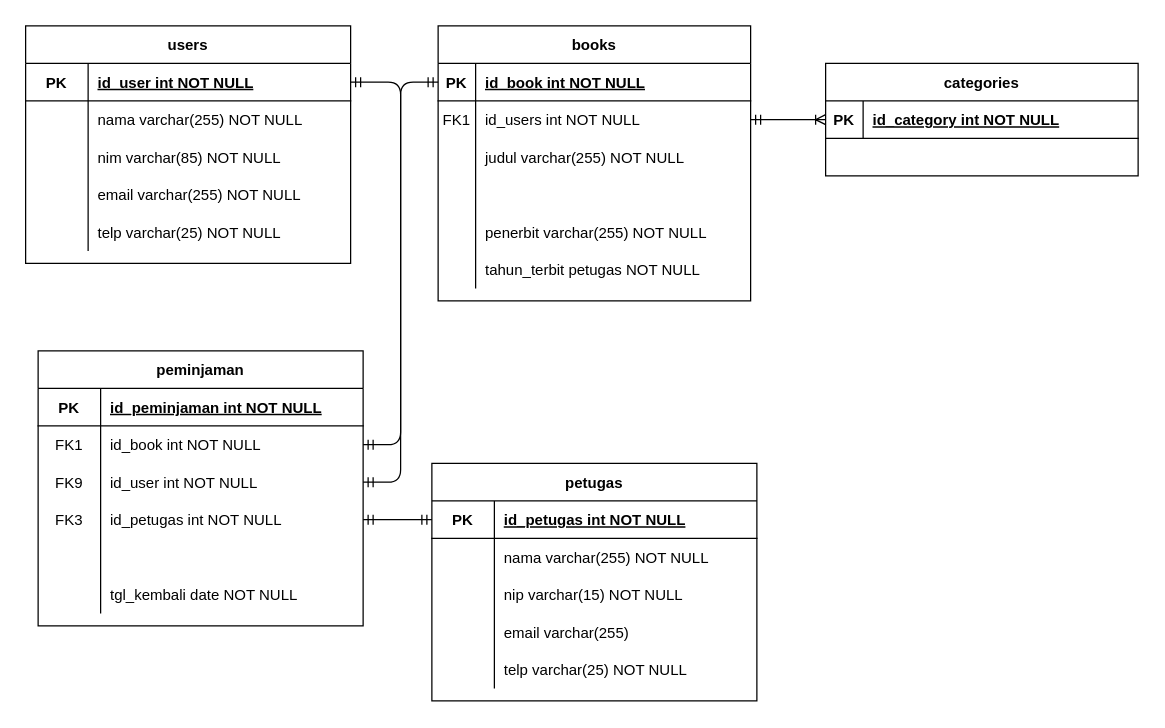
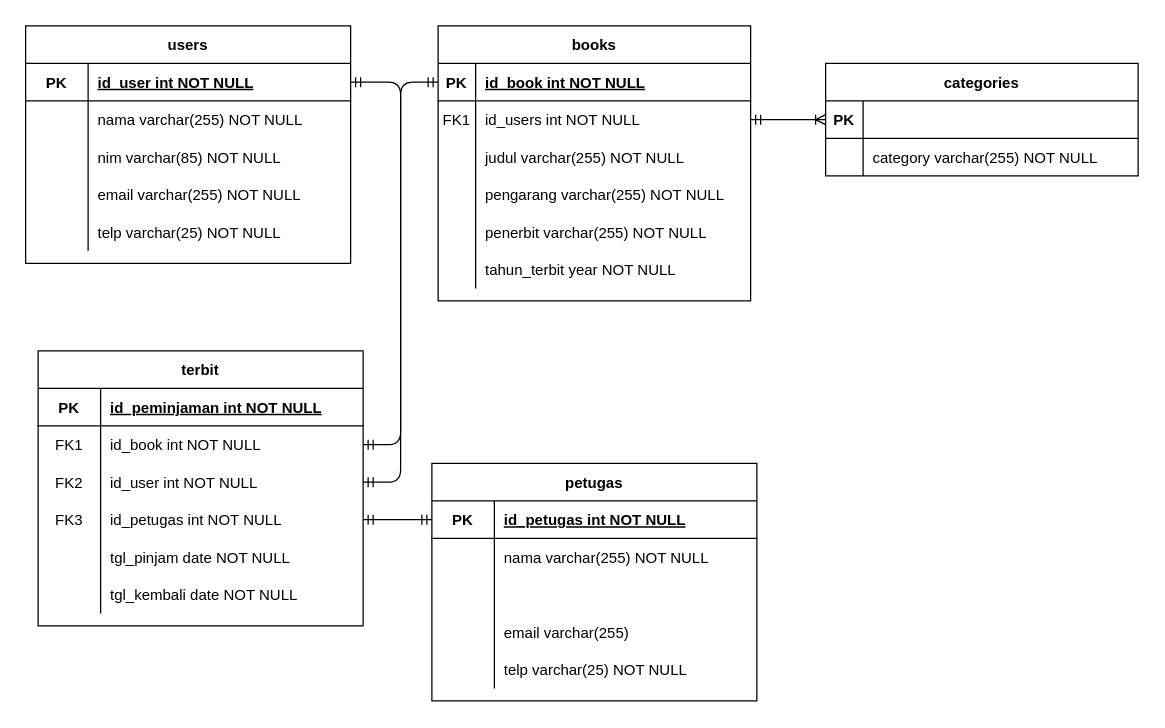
node "id_category int NOT NULL": removed
node "category varchar(255) NOT NULL": added
node "pengarang varchar(255) NOT NULL": added
node "tahun_terbit petugas NOT NULL": label "tahun_terbit petugas NOT NULL" -> "tahun_terbit year NOT NULL"
node "peminjaman": label "peminjaman" -> "terbit"
node "FK9": label "FK9" -> "FK2"
node "tgl_pinjam date NOT NULL": added
node "nip varchar(15) NOT NULL": removed
